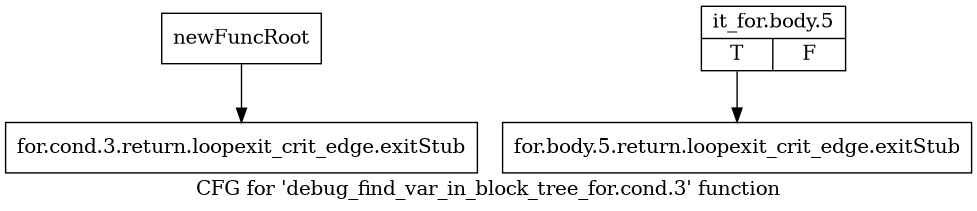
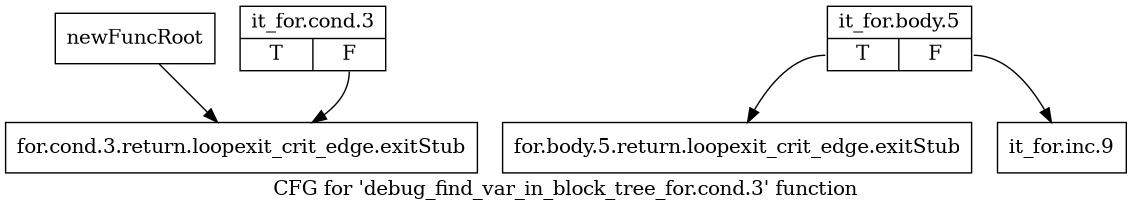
node "it_for.cond.3": added
node "it_for.inc.9": added
